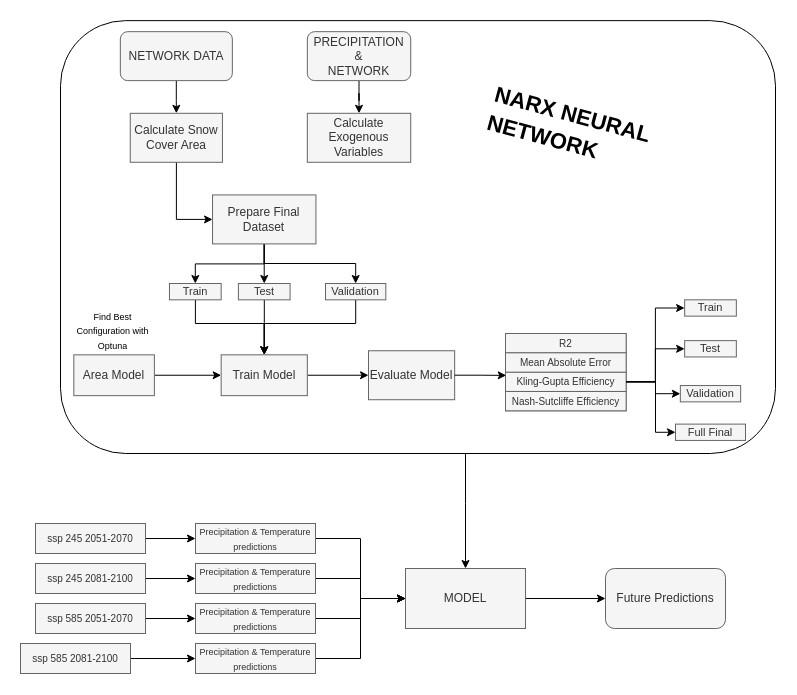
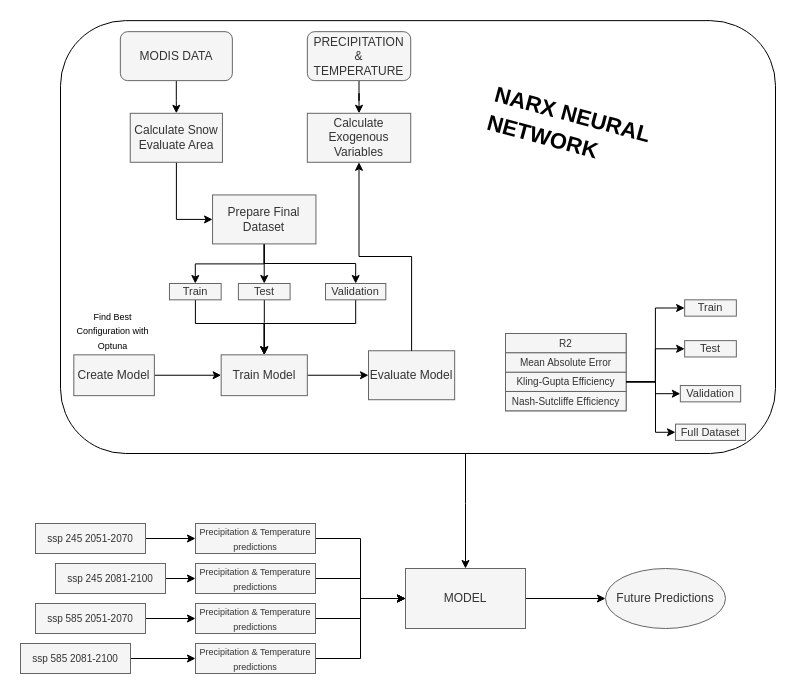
node "NETWORK DATA": label "NETWORK DATA" -> "MODIS DATA"
node "PRECIPITATION & NETWORK": label "PRECIPITATION & NETWORK" -> "PRECIPITATION & TEMPERATURE"
node "Calculate Snow Cover Area": label "Calculate Snow Cover Area" -> "Calculate Snow Evaluate Area"
edge "Evaluate Model" -> "Kling-Gupta Efficiency": now "Evaluate Model" -> "Calculate Exogenous Variables"
node "Area Model": label "Area Model" -> "Create Model"
node "Full Final": label "Full Final" -> "Full Dataset"
node "ssp 245 2081-2100": moved (91, 579) -> (111, 579)
node "Future Predictions": shape rounded rectangle -> ellipse
